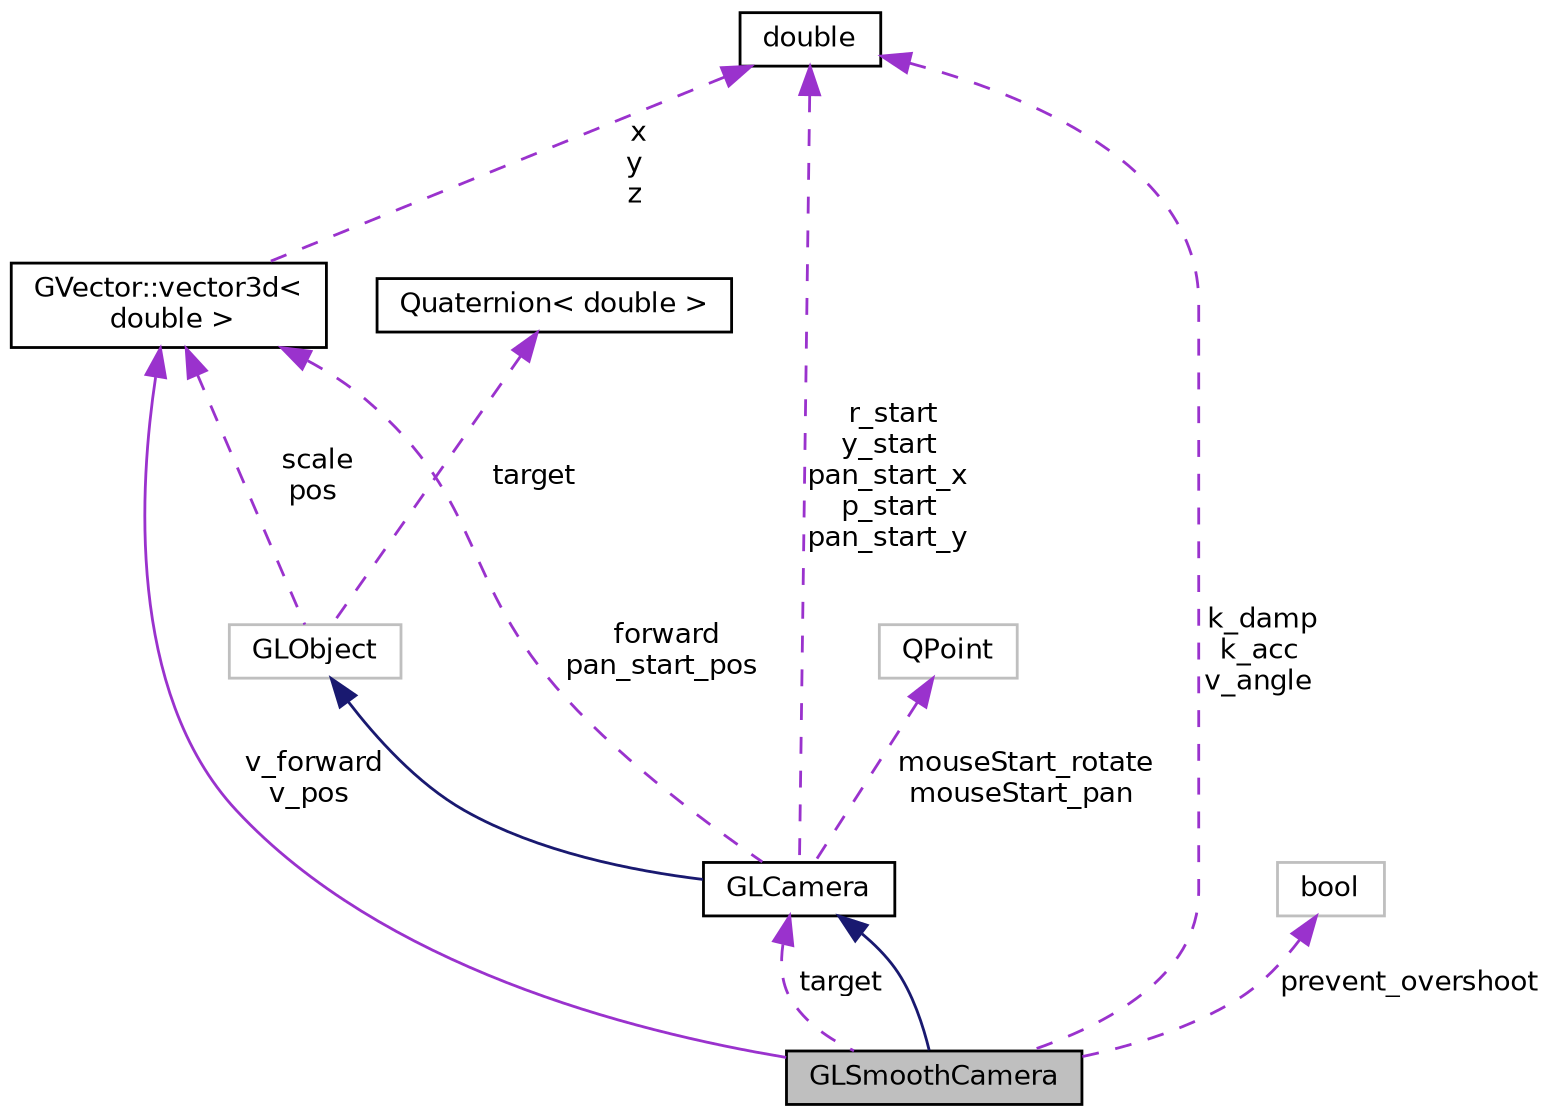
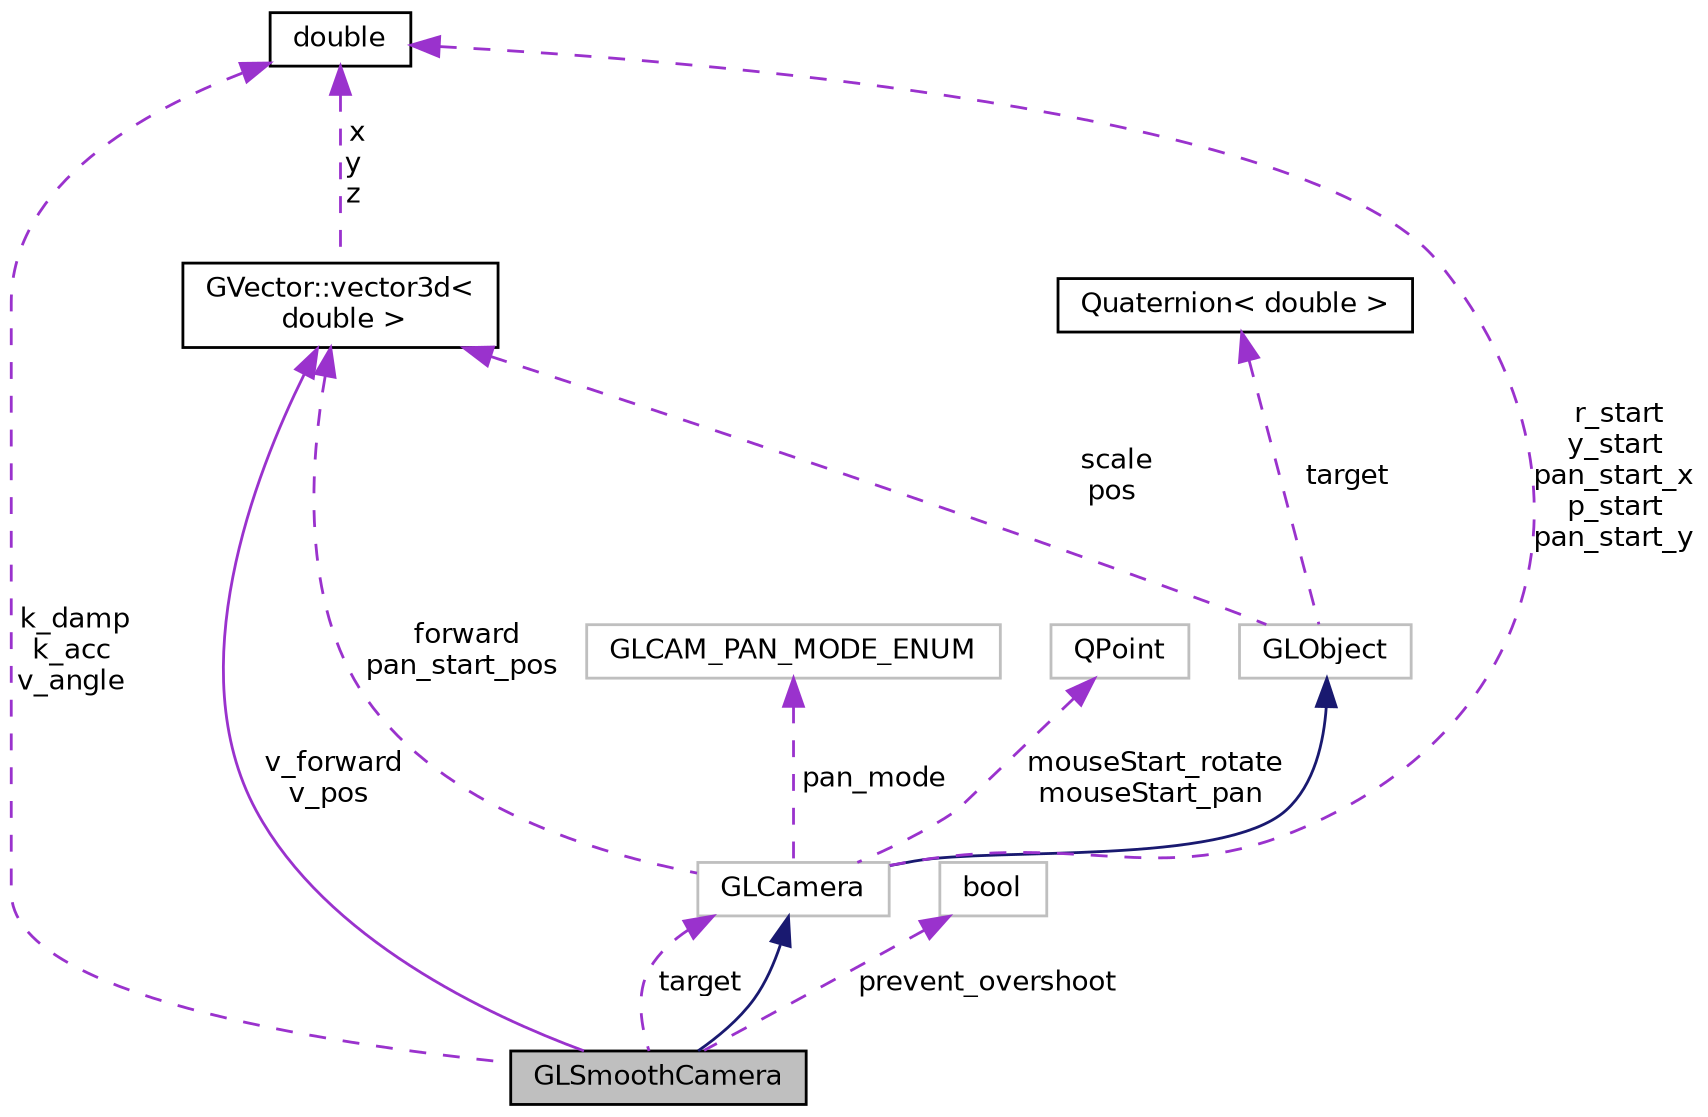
node "GLCAM_PAN_MODE_ENUM": added
node "GLCamera": color black -> grey75
